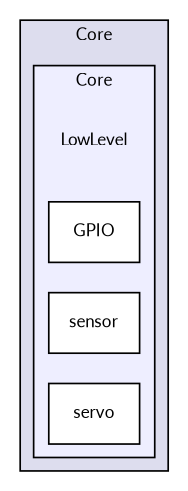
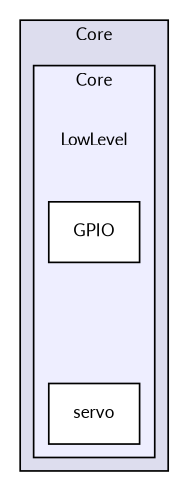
node "sensor": removed
